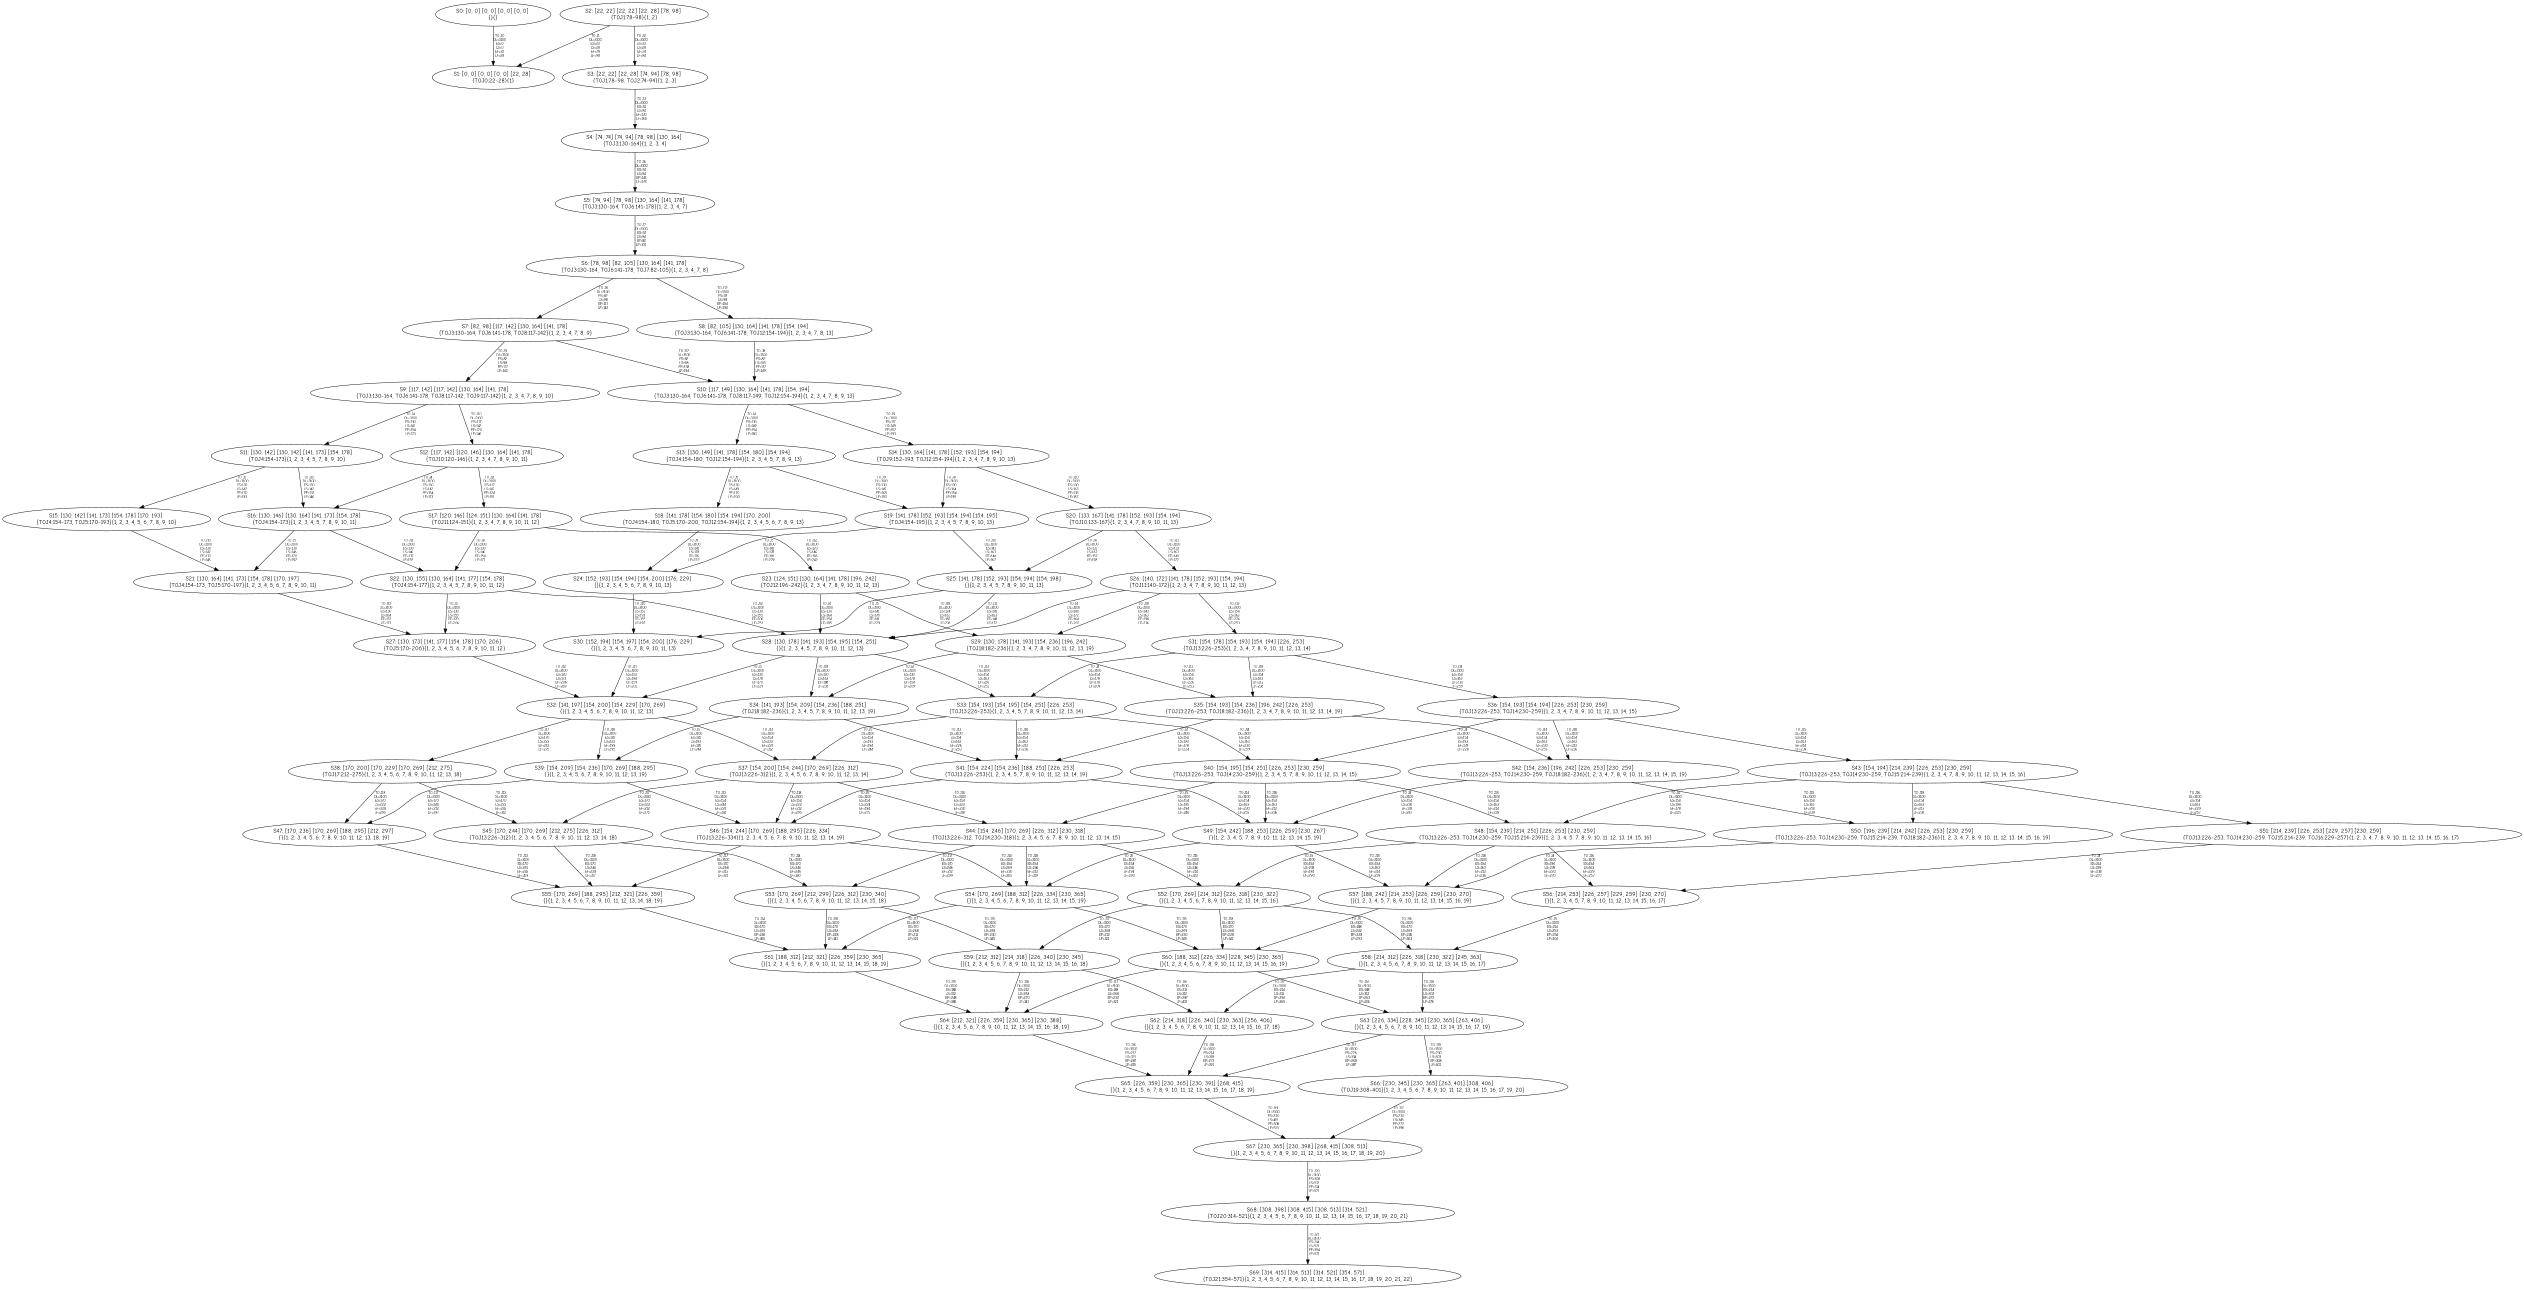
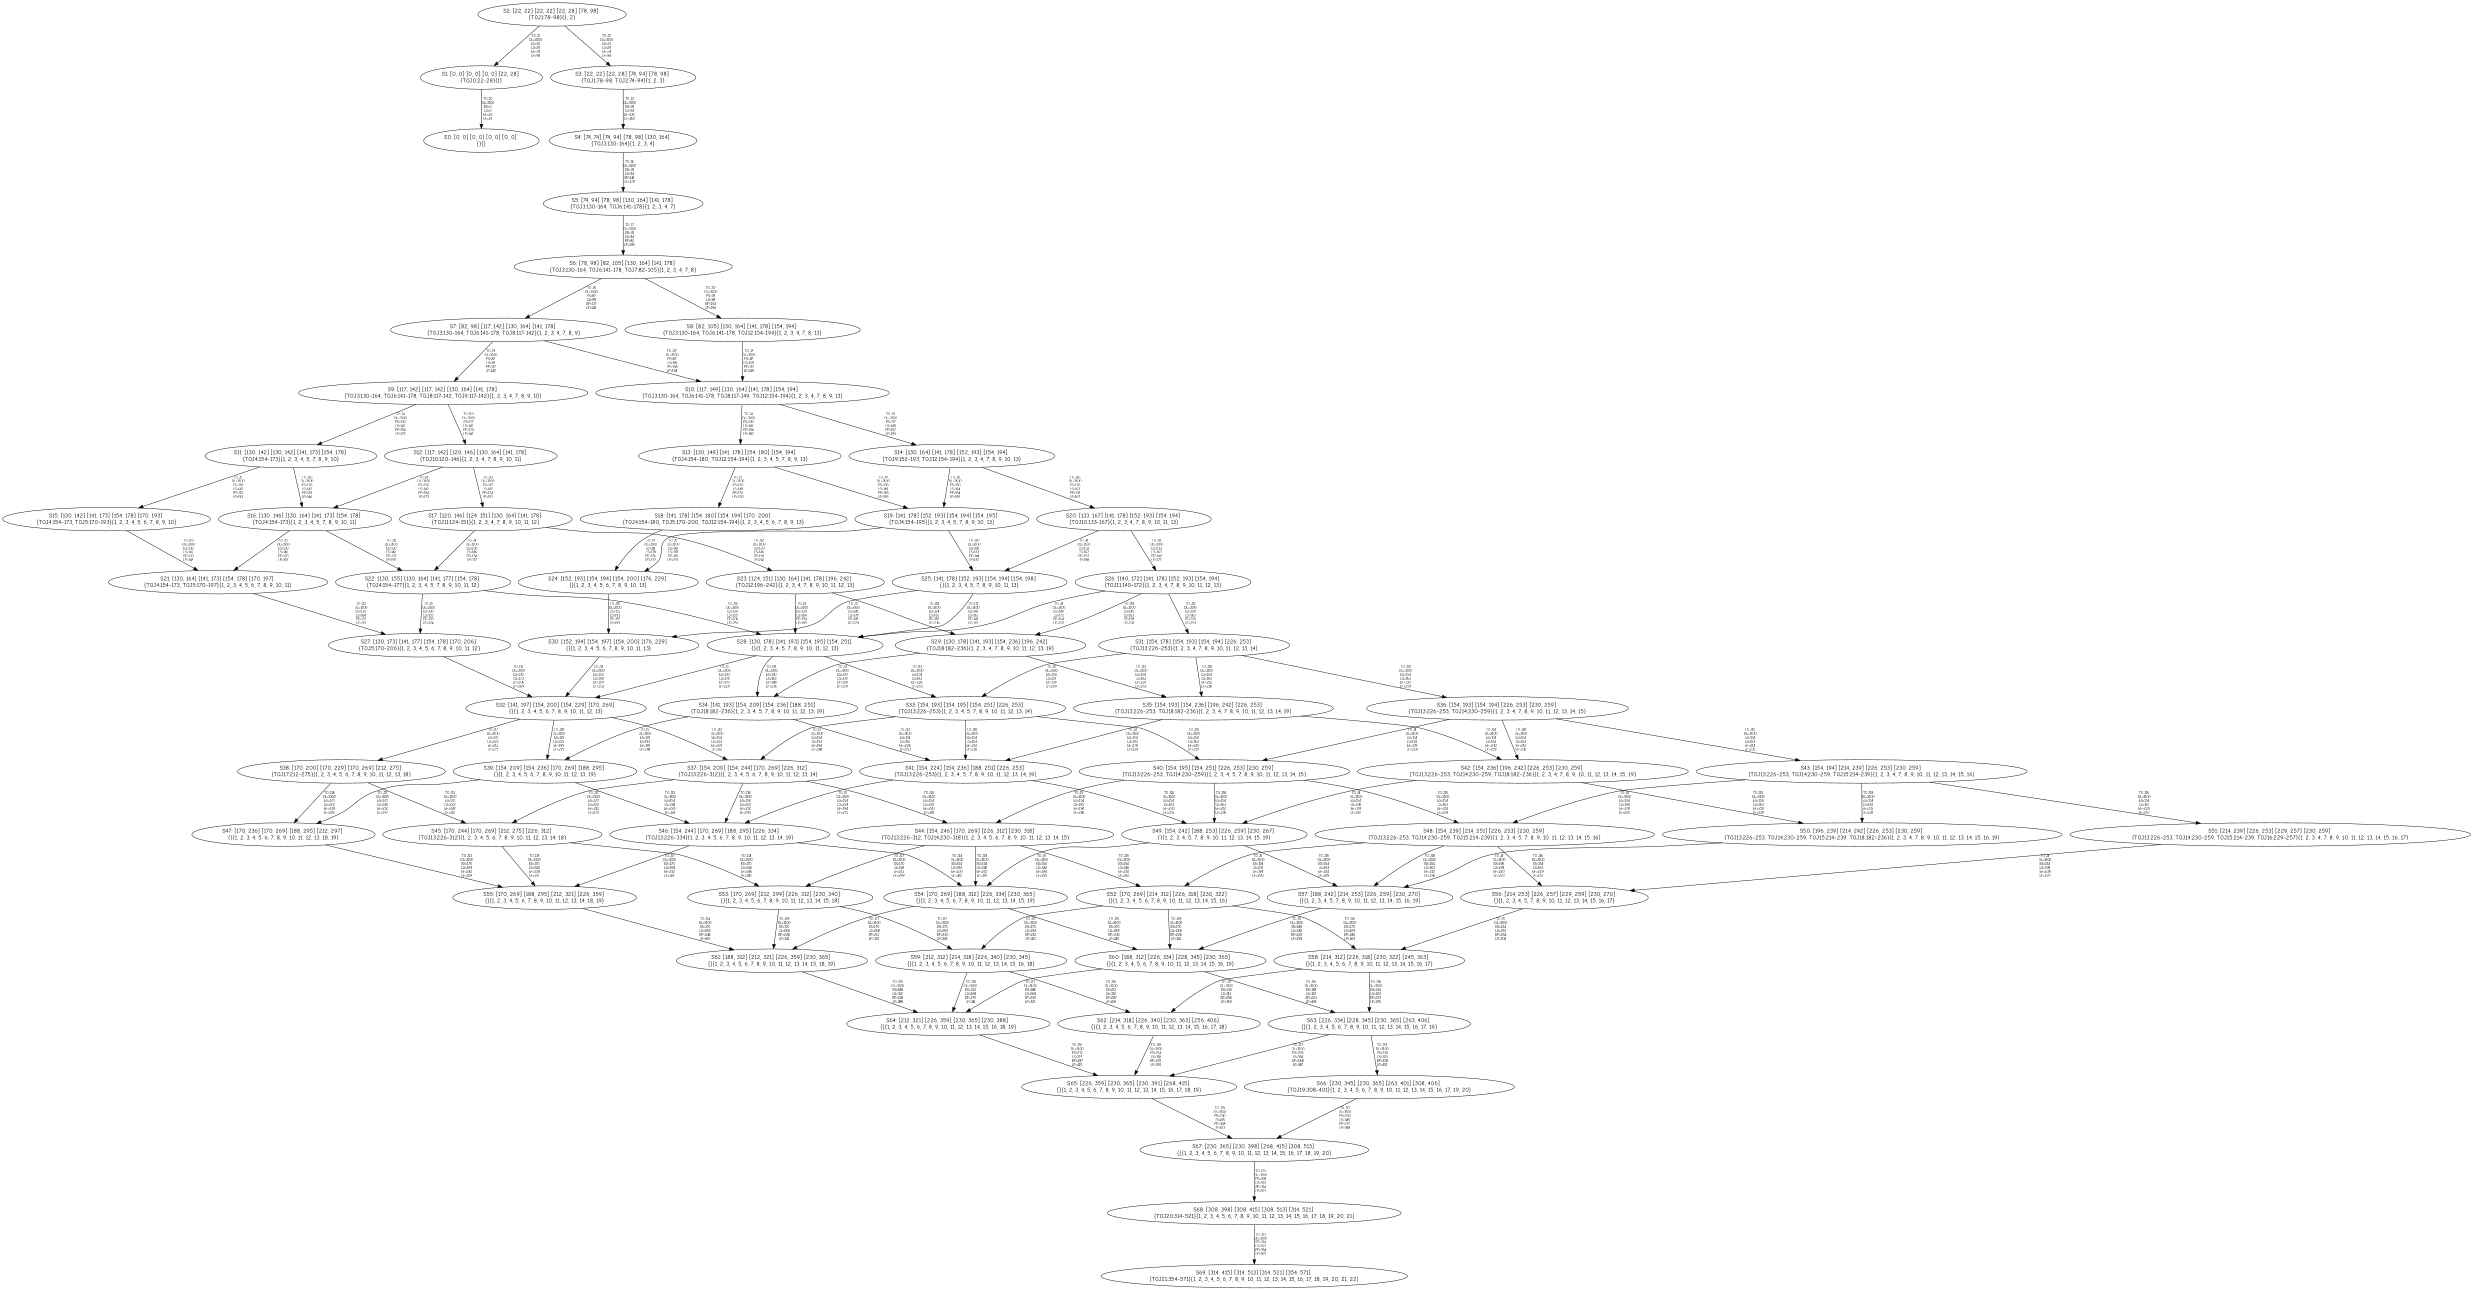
edge "S0: [0, 0] [0, 0] [0, 0] [0, 0] {}{}" -> "S1: [0, 0] [0, 0] [0, 0] [22, 28] {T0J0:22-28}{1}": reversed
